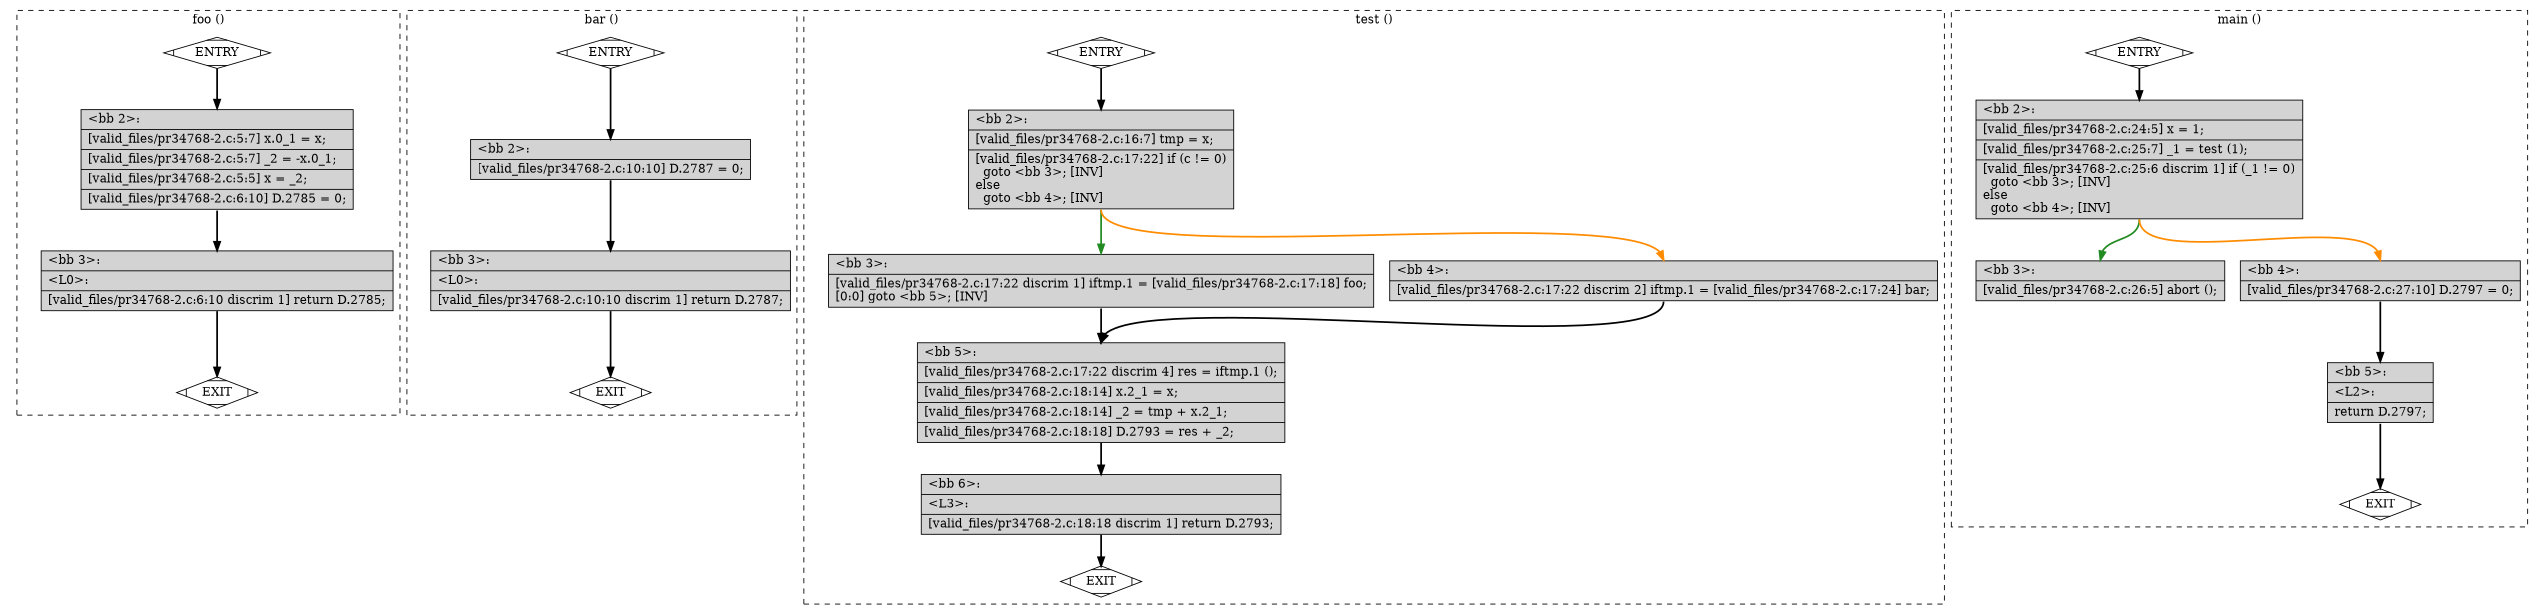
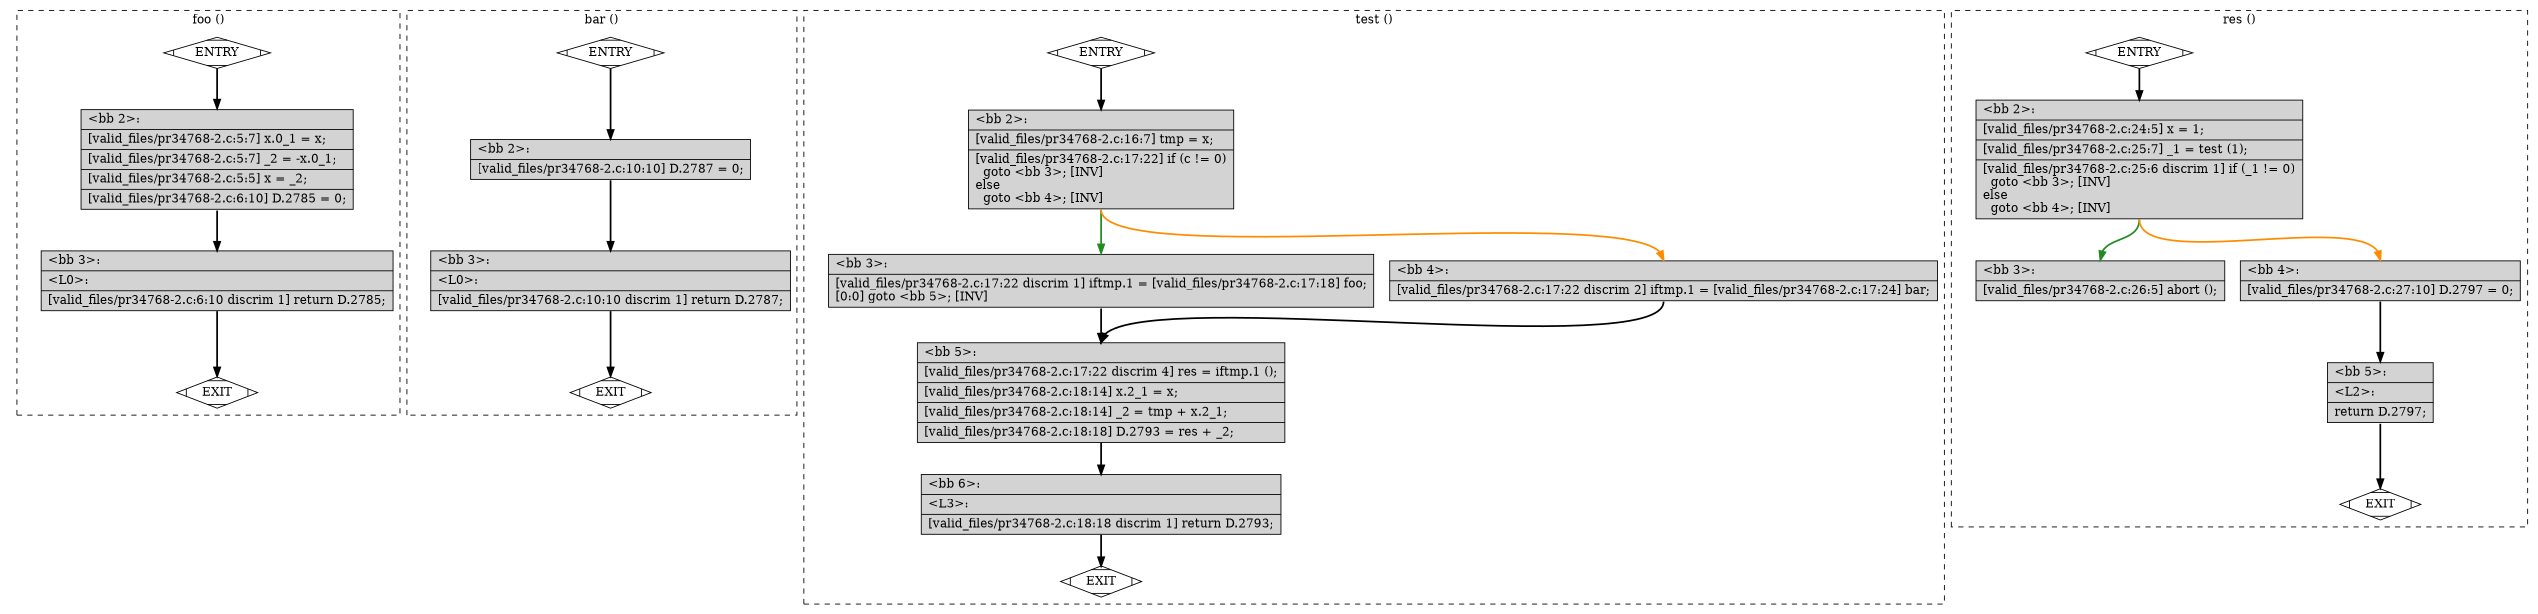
cluster "main ()": label "main ()" -> "res ()"
